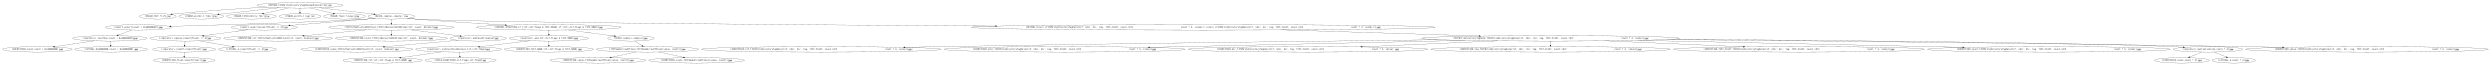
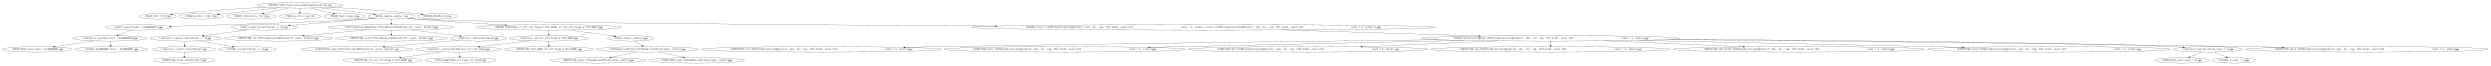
node "(METHOD_RETURN,int)": added
